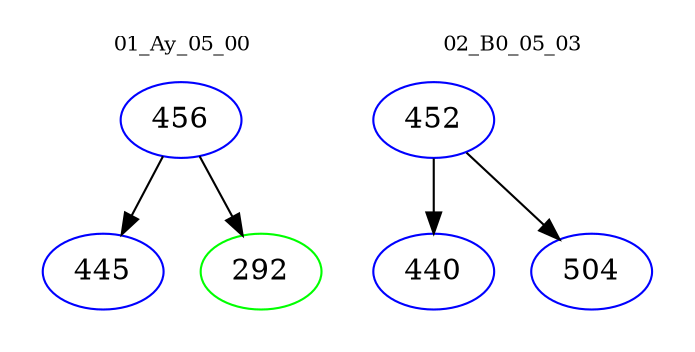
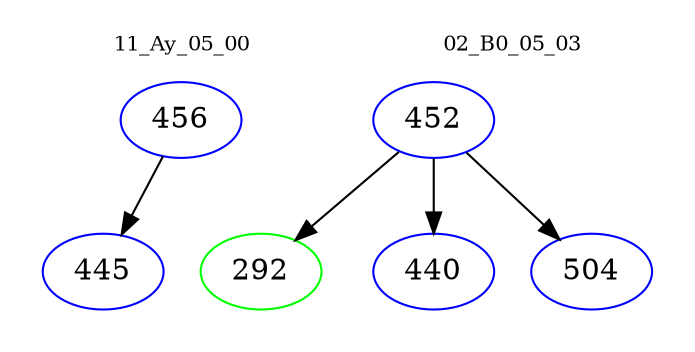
cluster "01_Ay_05_00": label "01_Ay_05_00" -> "11_Ay_05_00"
edge "456" -> "292": now "452" -> "292"
